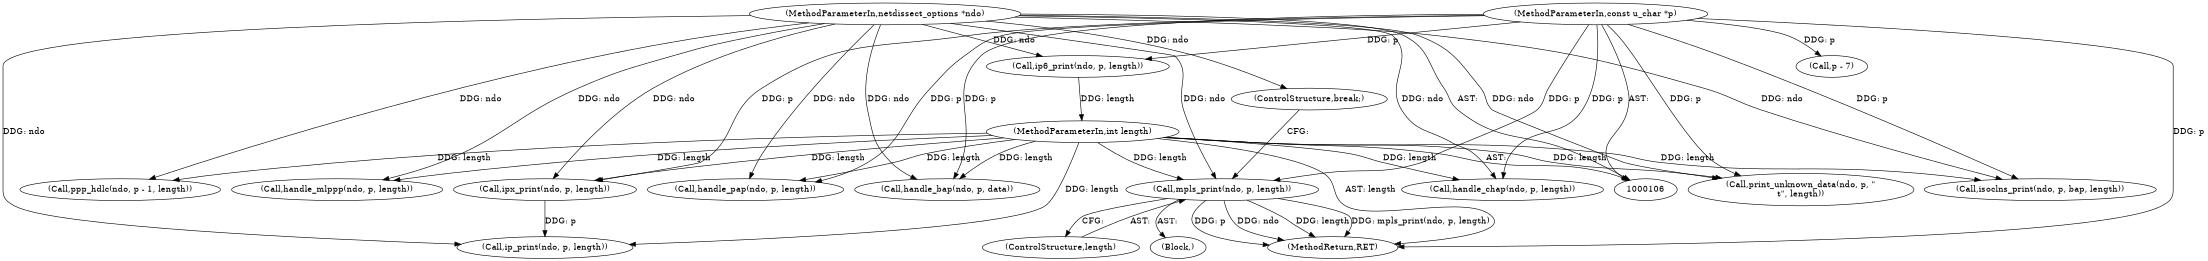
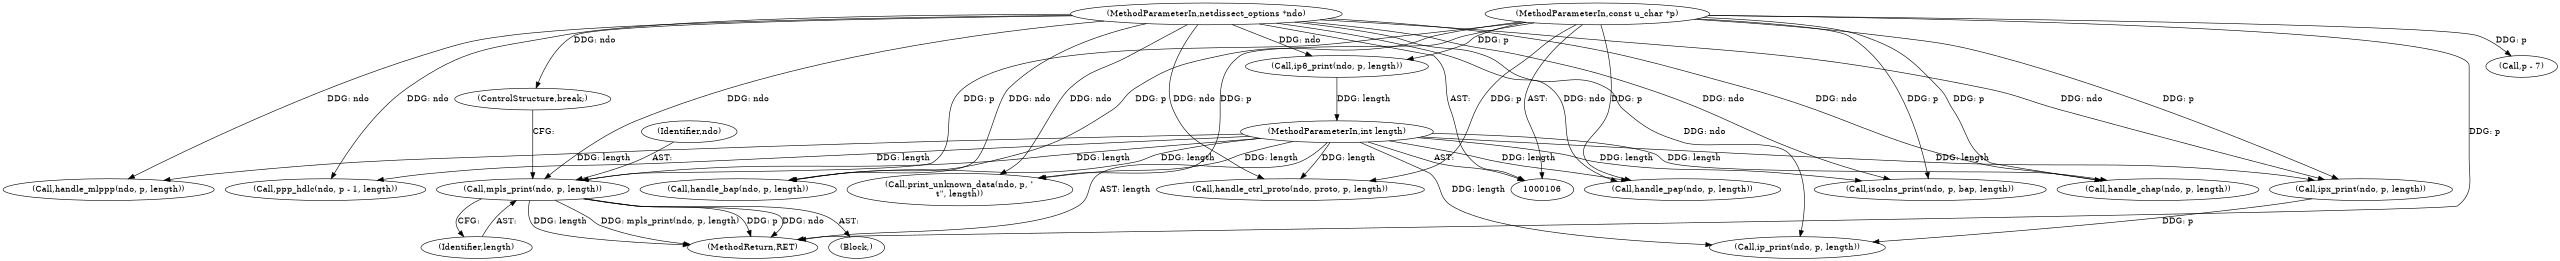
node "(Identifier,ndo)": added
node "(Call,handle_bap(ndo, p, data))": label "(Call,handle_bap(ndo, p, data))" -> "(Call,handle_bap(ndo, p, length))"
node "(Call,handle_ctrl_proto(ndo, proto, p, length))": added
node "(ControlStructure,length)": label "(ControlStructure,length)" -> "(Identifier,length)"
